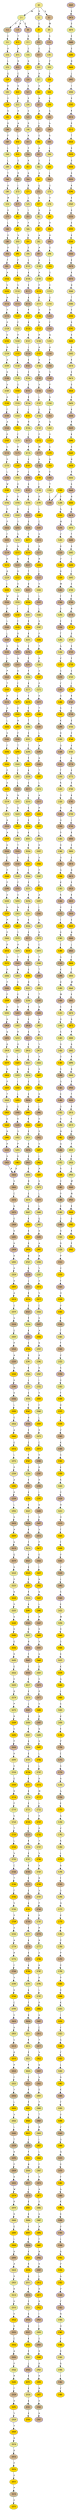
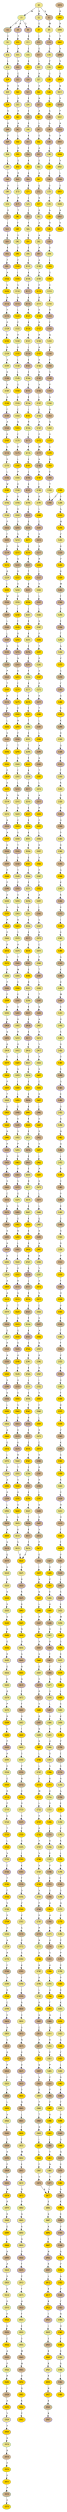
node "S218": fillcolor tan -> gold
edge "S460" -> "S464": now "S460" -> "S465"
edge "S616" -> "S621": now "S616" -> "S620"
edge "S871" -> "S876": now "S871" -> "S877"
